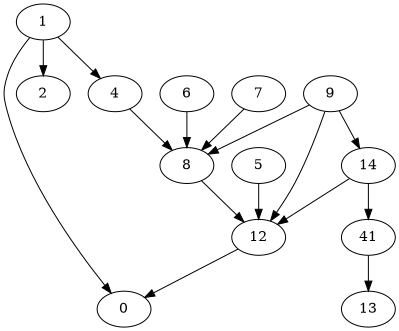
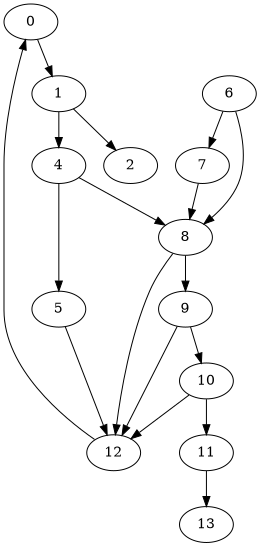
edge "6" -> "7": added
edge "9" -> "8": reversed
node "14": label "14" -> "10"
edge "1" -> "0": reversed
edge "4" -> "5": added
node "41": label "41" -> "11"
